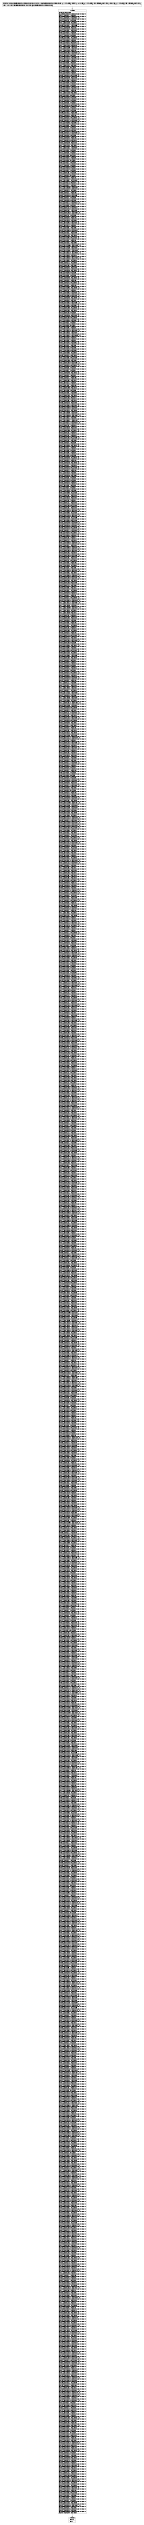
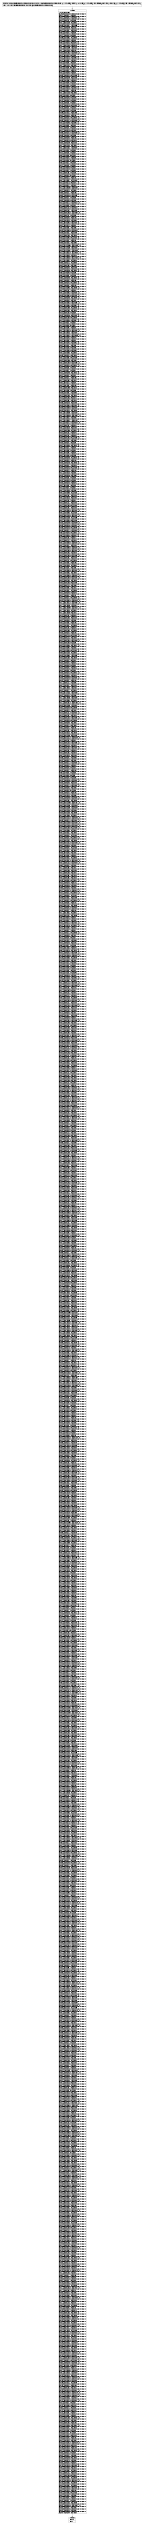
node "0: 0x0000": text "ENTER_ENTER_BLOCK" -> "MTH_ENTER_BLOCK"
